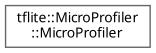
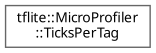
node "tflite::MicroProfiler ::MicroProfiler": label "tflite::MicroProfiler ::MicroProfiler" -> "tflite::MicroProfiler ::TicksPerTag"
